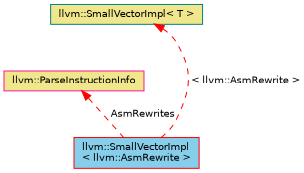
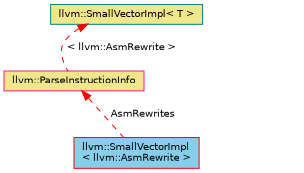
edge "llvm::SmallVectorImpl < llvm::AsmRewrite >" -> "llvm::SmallVectorImpl< T >": now "llvm::ParseInstructionInfo" -> "llvm::SmallVectorImpl< T >"
